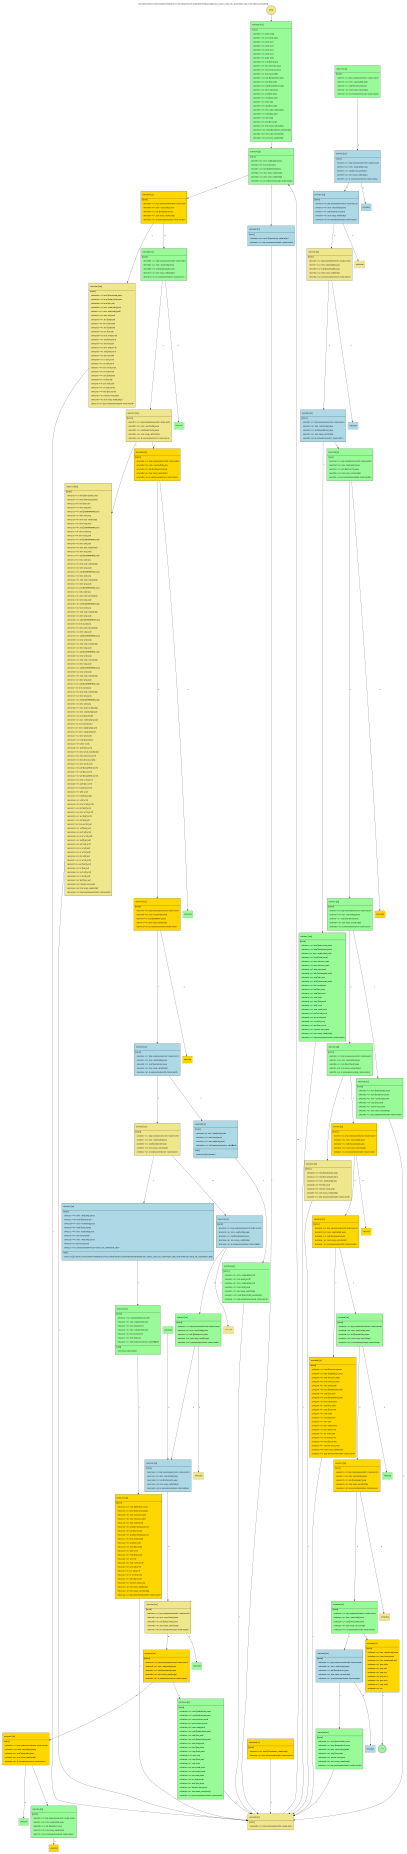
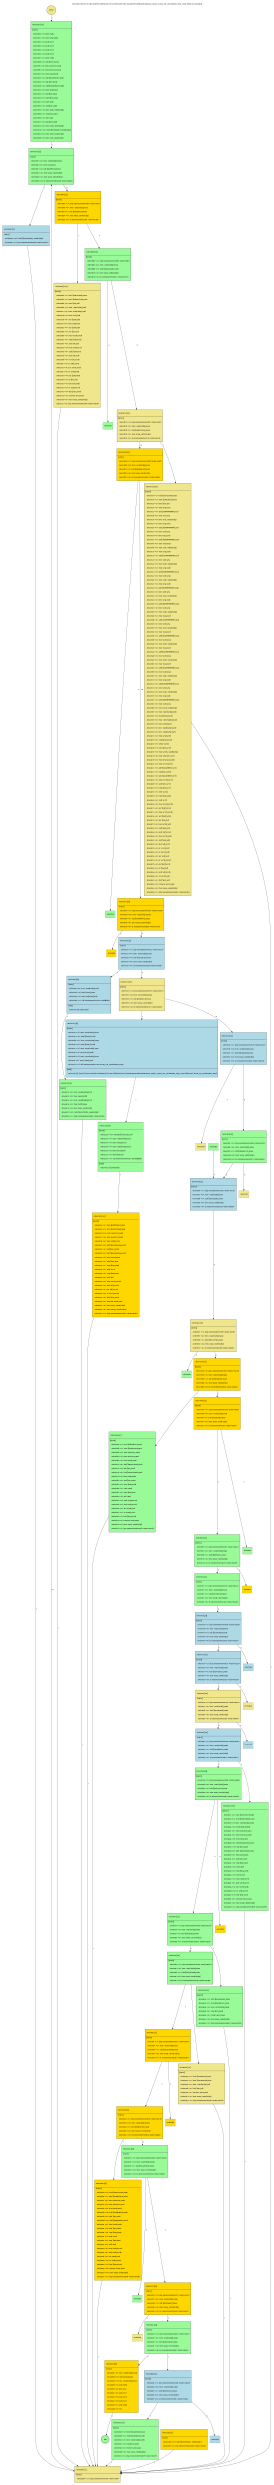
edge "0x401f00 [28]" -> "0x401f1c [28]": added, label "7"
